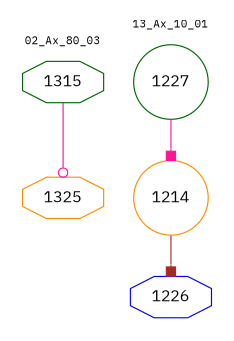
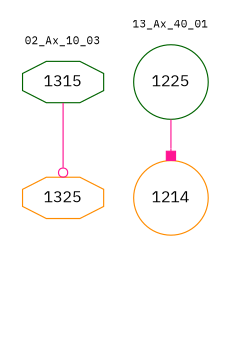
cluster "13_Ax_10_01": label "13_Ax_10_01" -> "13_Ax_40_01"
cluster "02_Ax_80_03": label "02_Ax_80_03" -> "02_Ax_10_03"
node "1227": label "1227" -> "1225"
node "1226": removed
